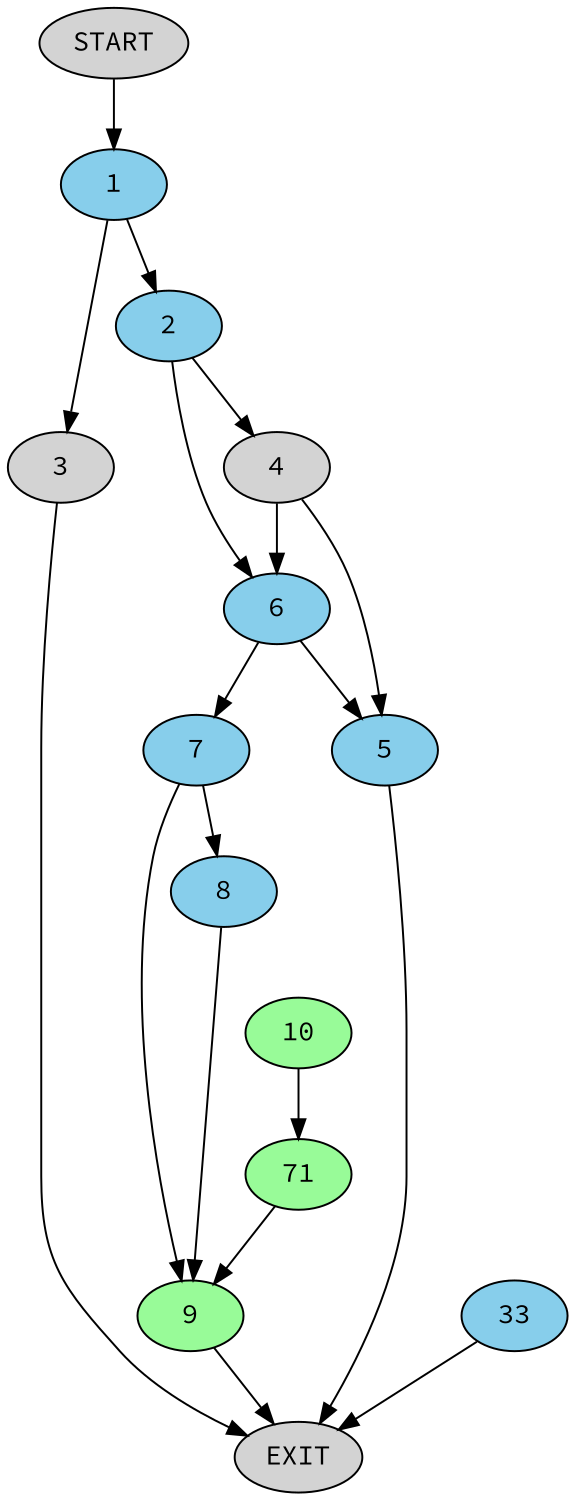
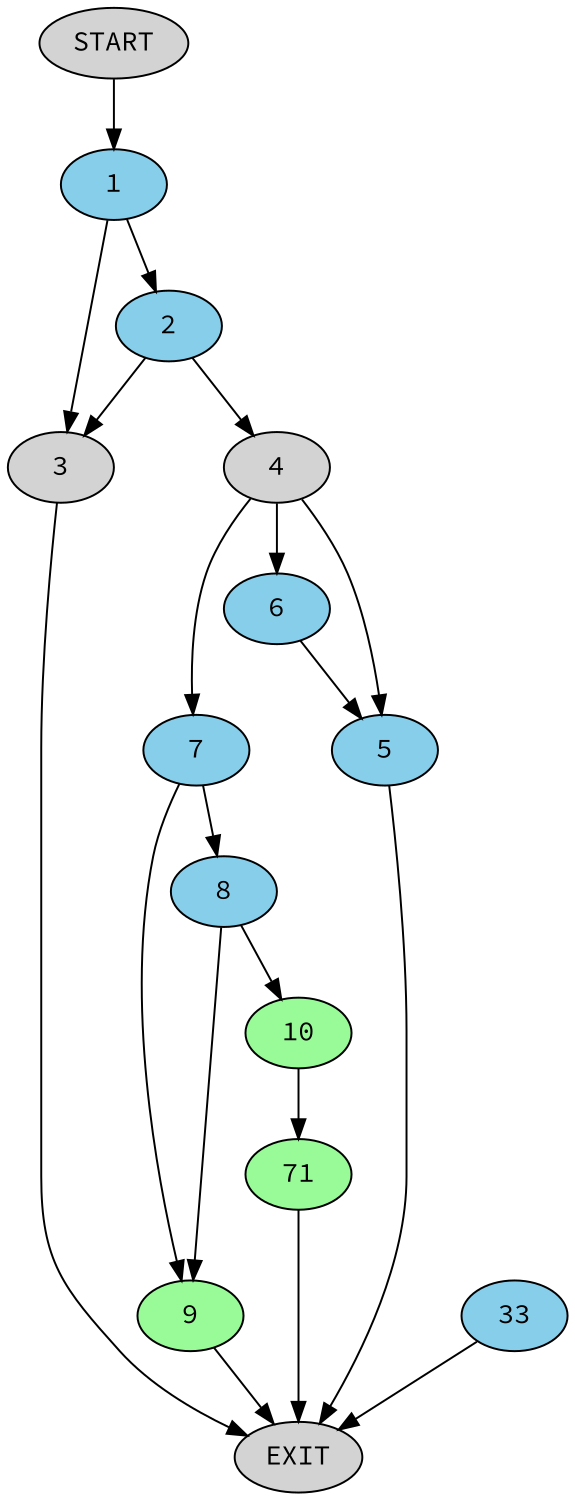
edge "2" -> "6": now "2" -> "3"
edge "6" -> "7": now "4" -> "7"
edge "8" -> "10": added
edge "71" -> "9": now "71" -> "EXIT"
